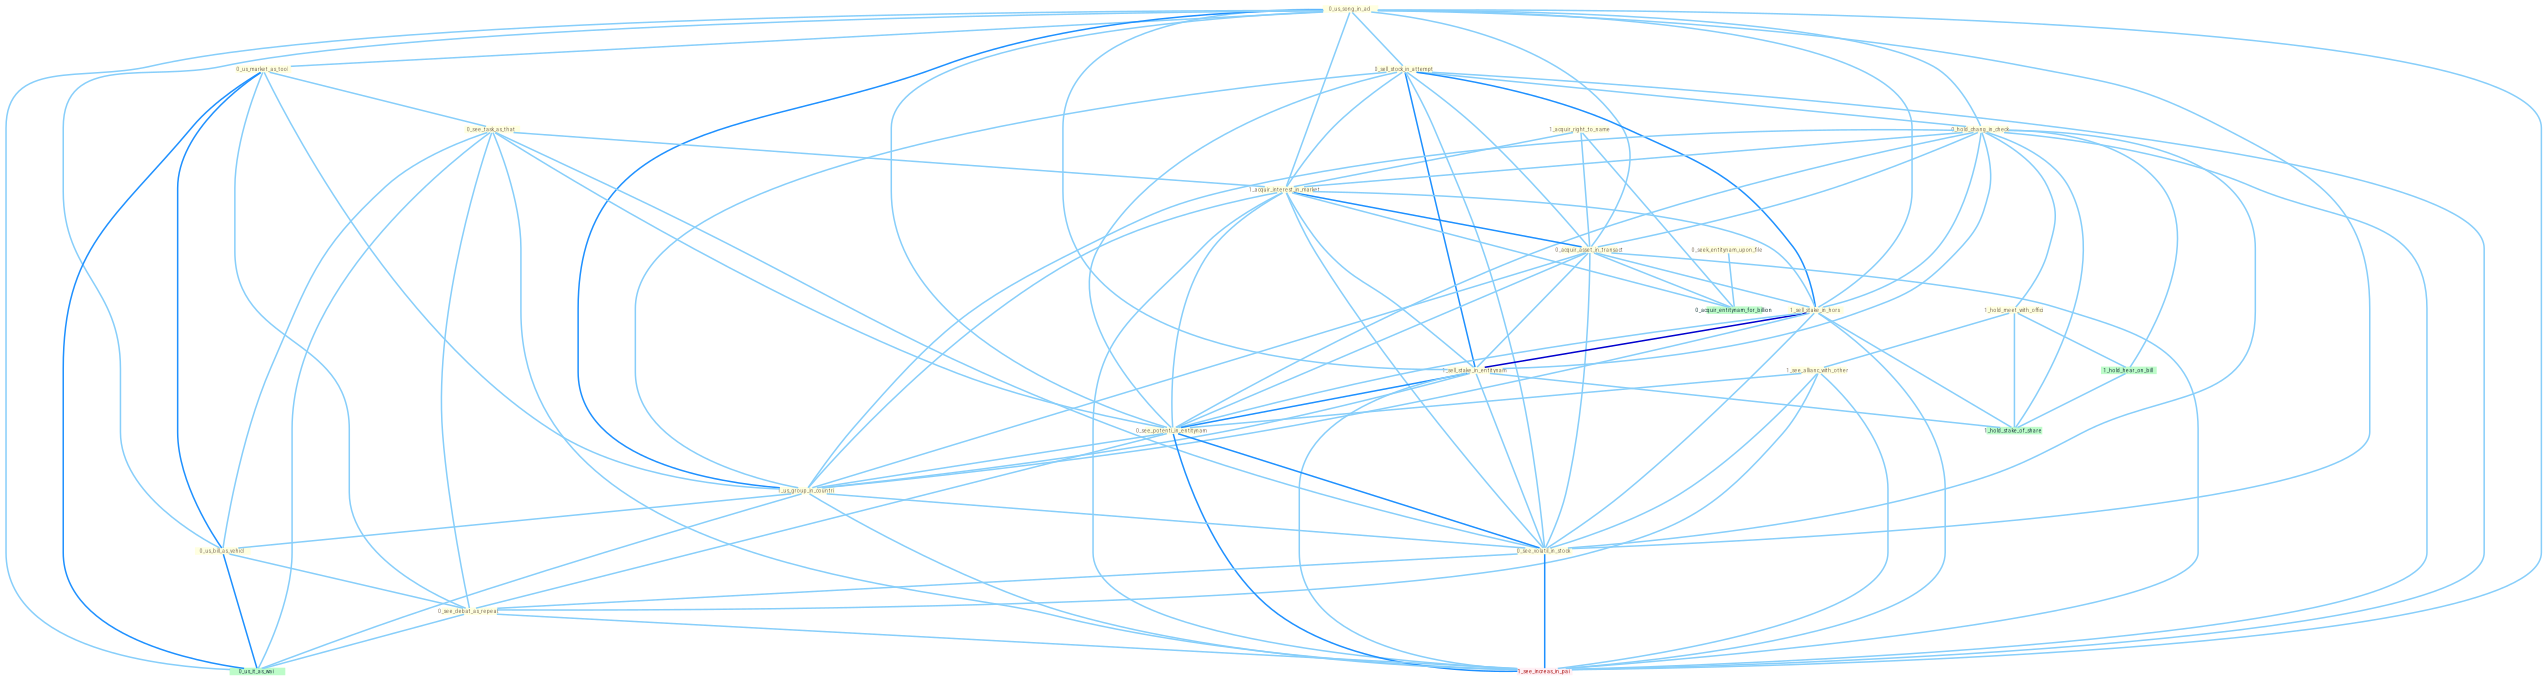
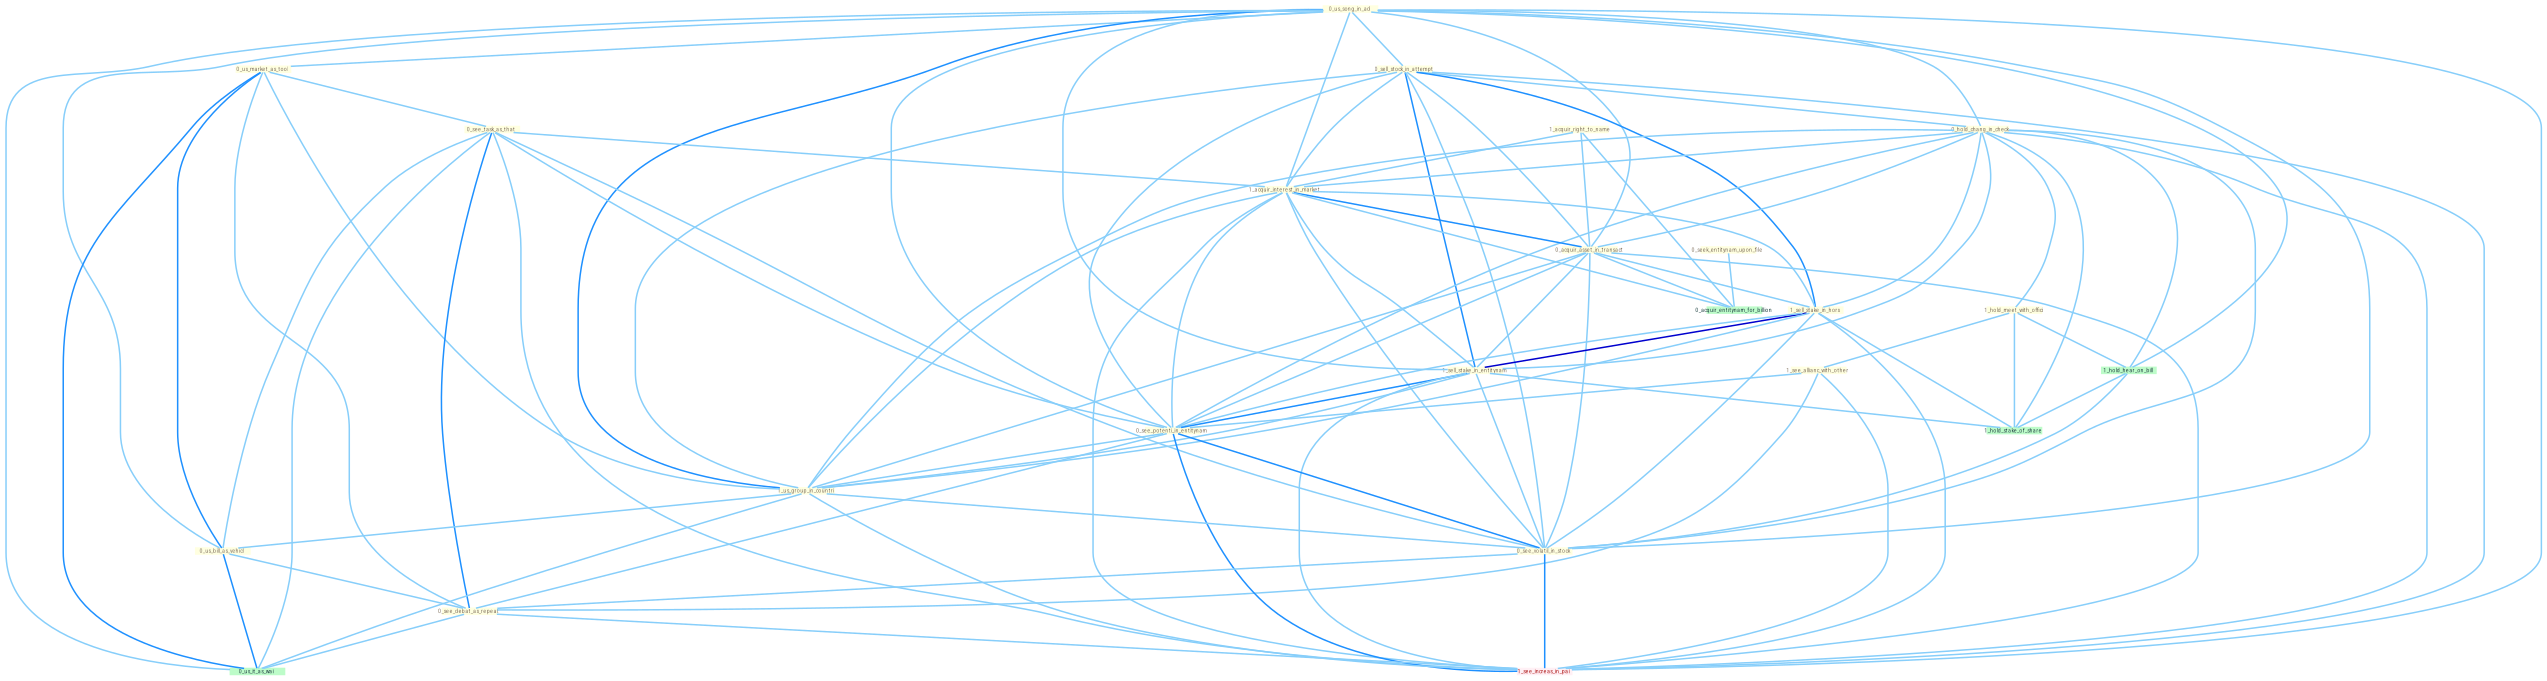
edge "0_us_song_in_ad" -- "1_sell_stake_in_hors": now "0_us_song_in_ad" -- "1_hold_hear_on_bill"
edge "0_see_task_as_that" -- "0_see_debat_as_repeat": color #87cefa -> #1e90ff
edge "1_see_allianc_with_other" -- "0_see_volatil_in_stock": now "1_hold_hear_on_bill" -- "0_see_volatil_in_stock"
